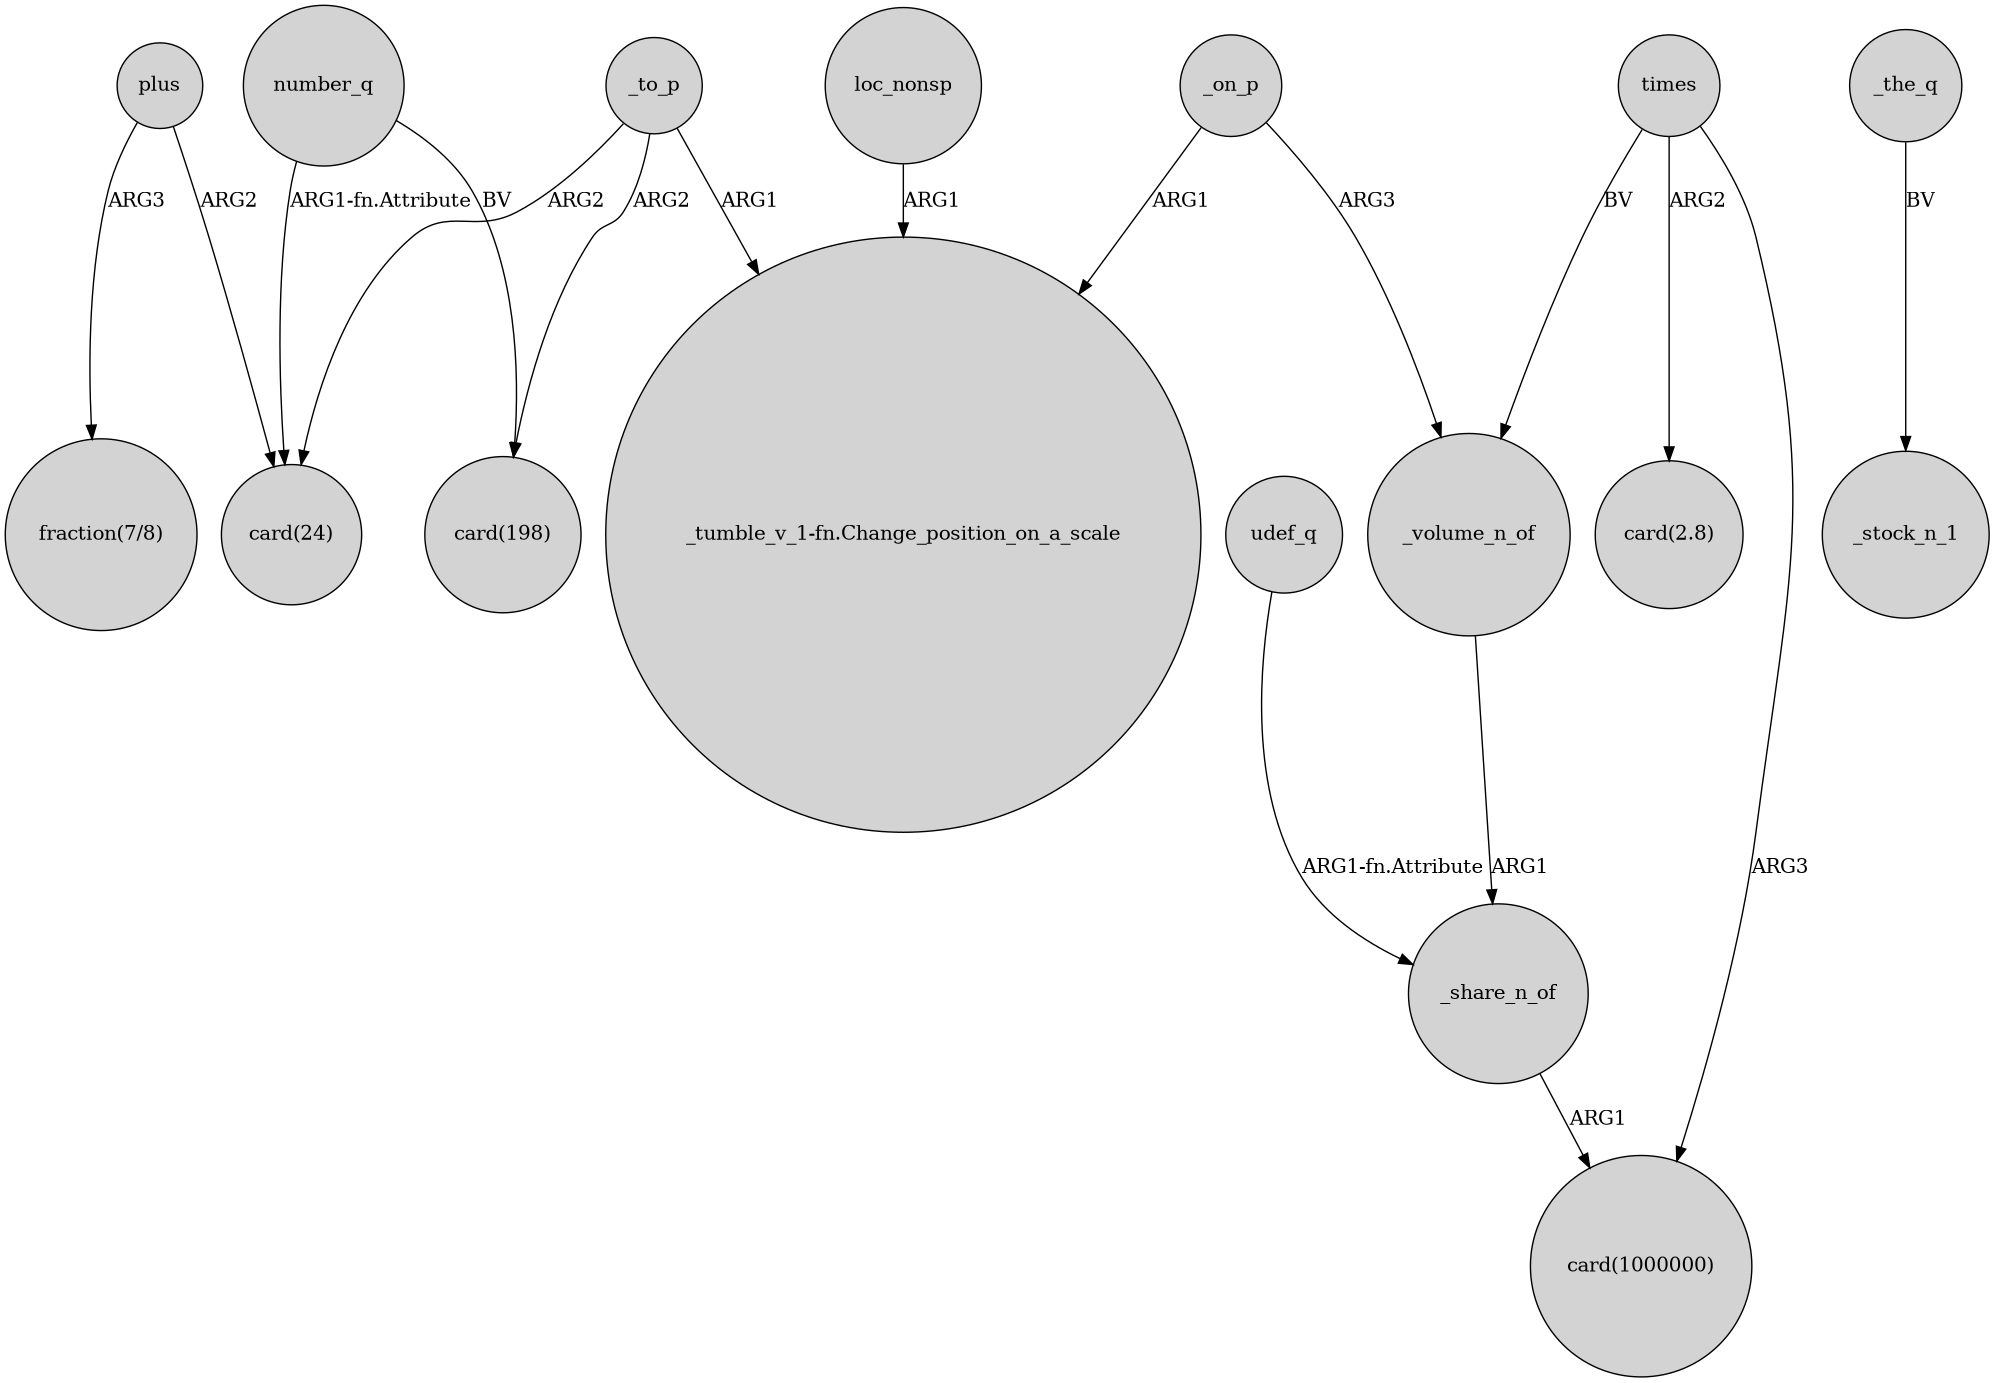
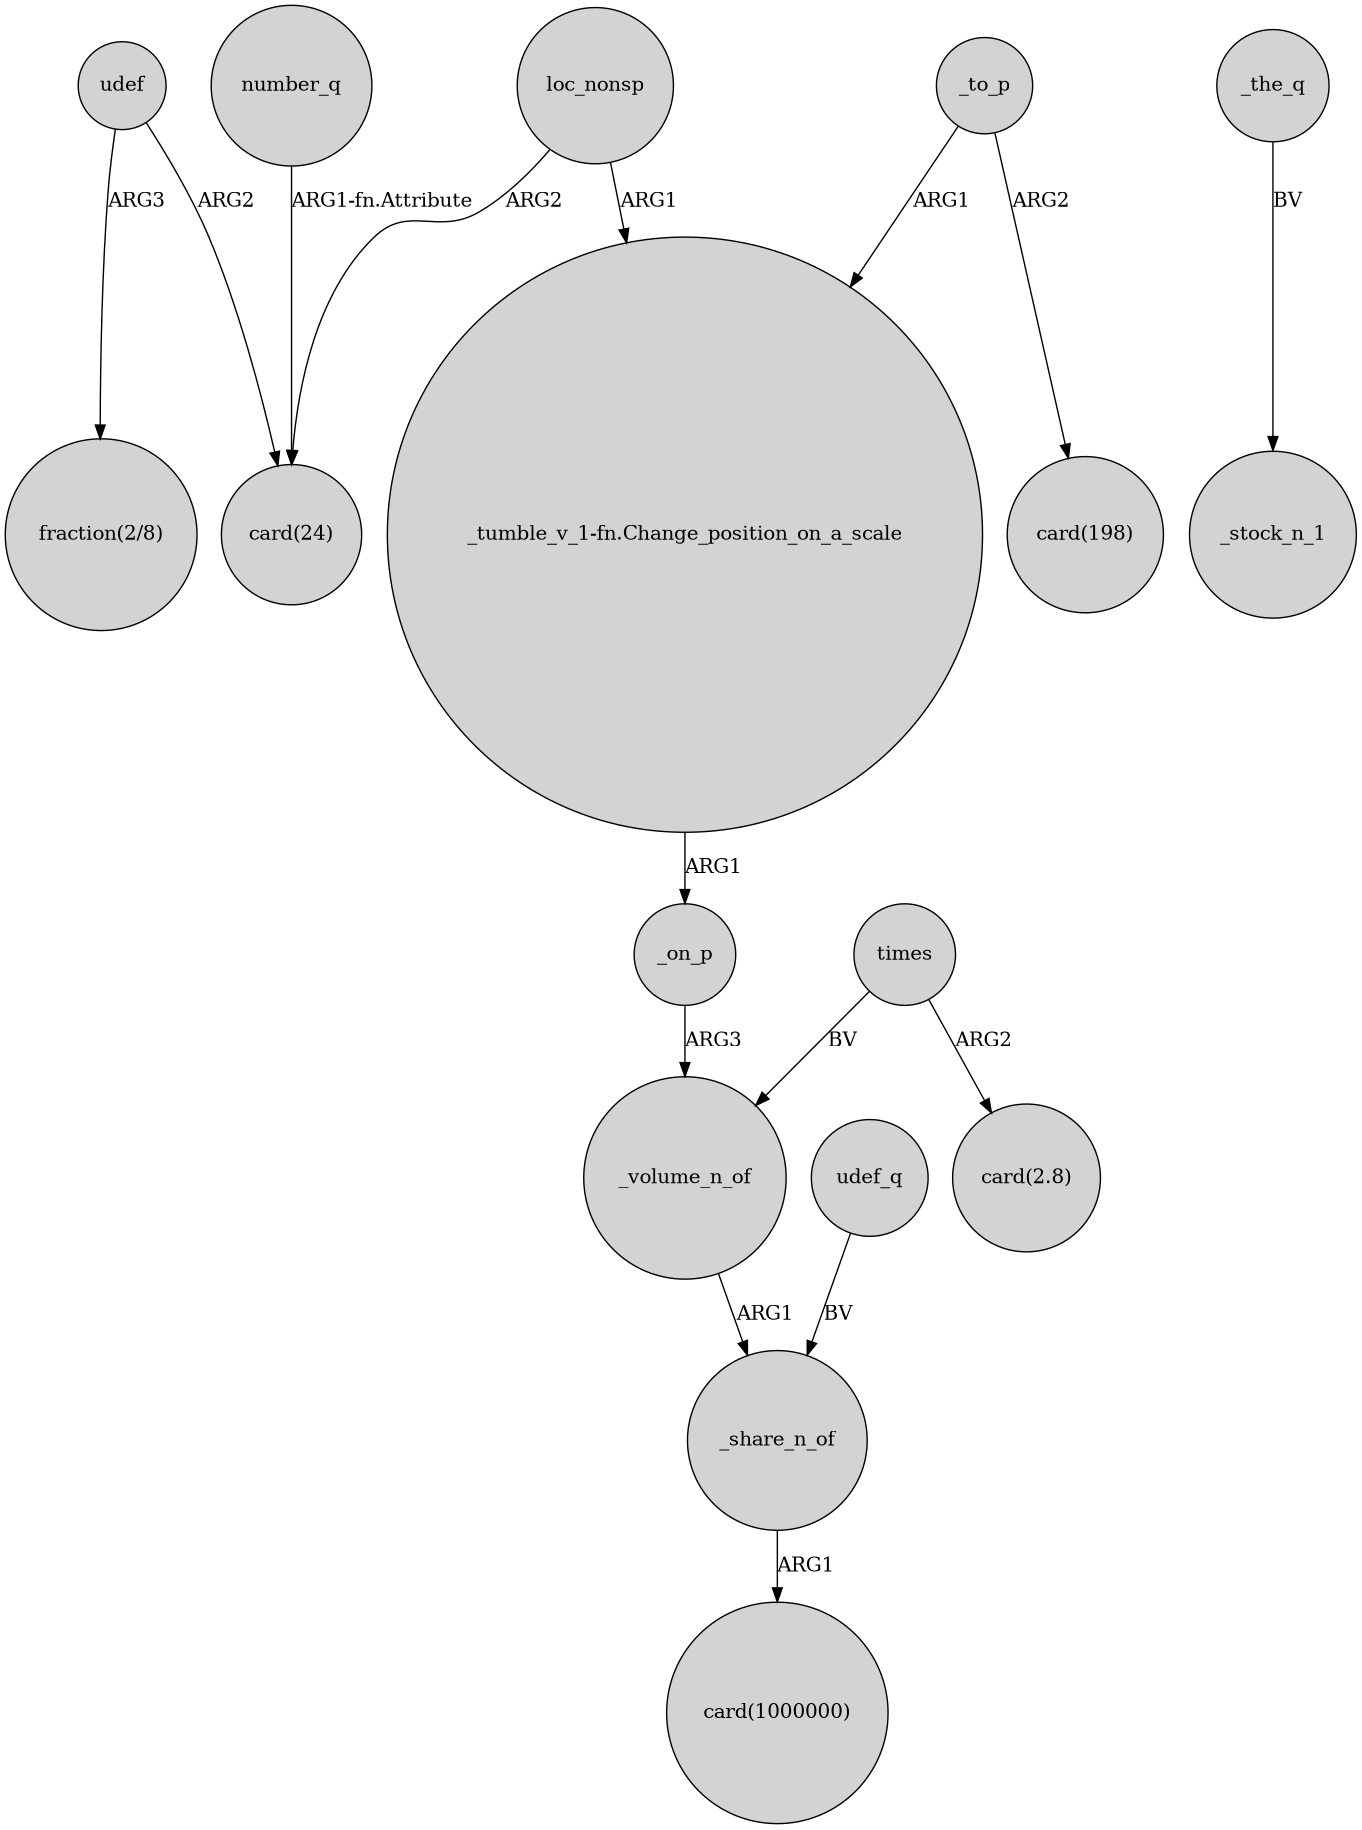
node "plus": label "plus" -> "udef"
edge "_on_p" -> "_tumble_v_1-fn.Change_position_on_a_scale": reversed
edge "_to_p" -> "card(24)": now "loc_nonsp" -> "card(24)"
edge "number_q" -> "card(198)": removed, label "BV"
node "fraction(7/8)": label "fraction(7/8)" -> "fraction(2/8)"
edge "times" -> "card(1000000)": removed, label "ARG3"
edge "udef_q" -> "_share_n_of": label "ARG1-fn.Attribute" -> "BV"
